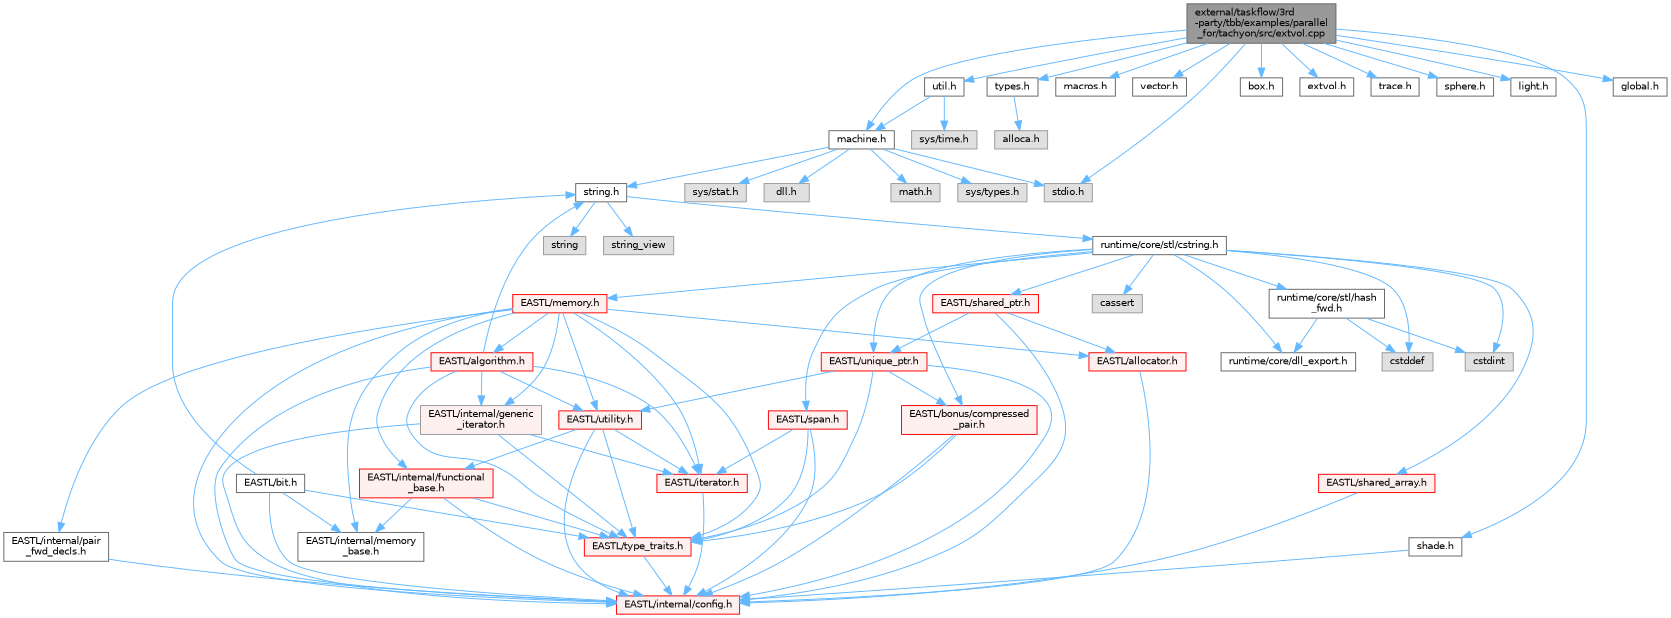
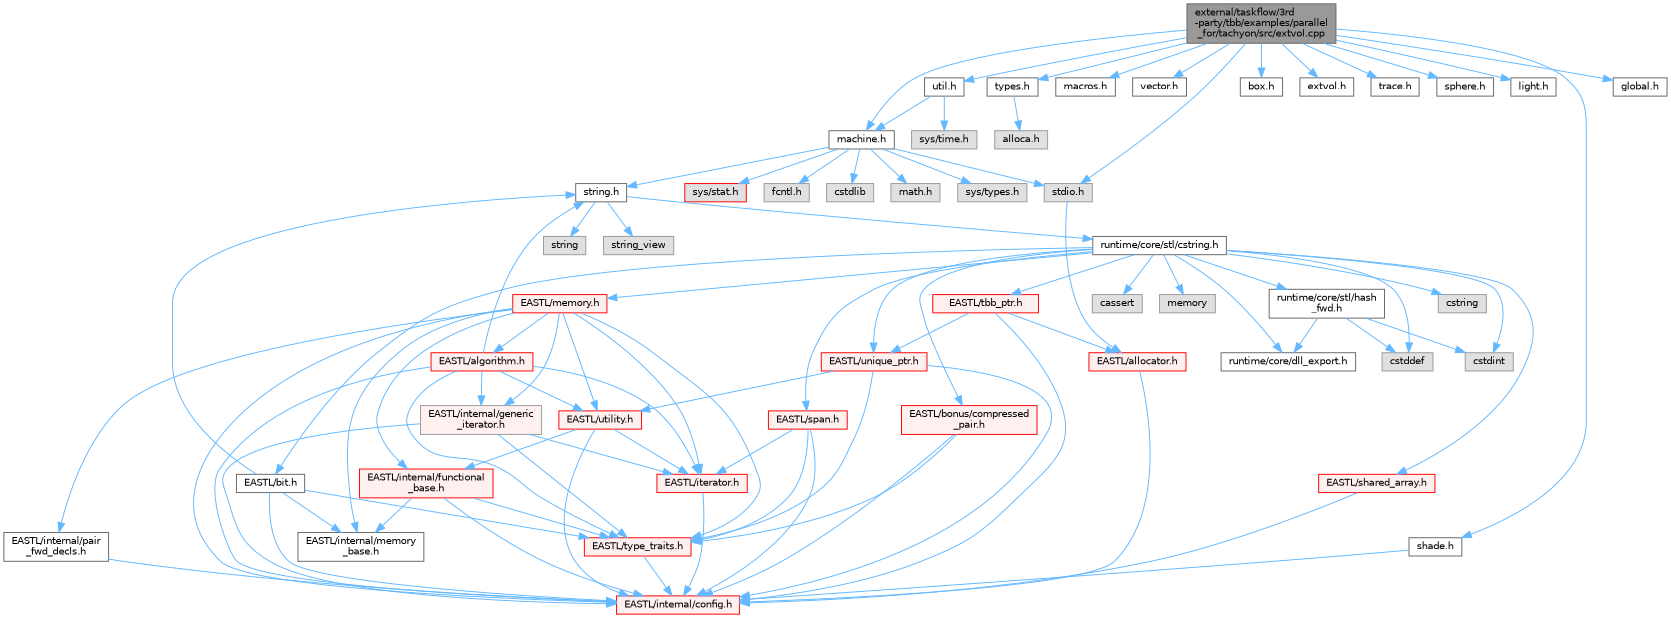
node "sys/stat.h": color grey60 -> red
node "dll.h": label "dll.h" -> "fcntl.h"
node "cstdlib": added
edge "runtime/core/stl/cstring.h" -> "EASTL/bit.h": added
node "EASTL/shared_ptr.h": label "EASTL/shared_ptr.h" -> "EASTL/tbb_ptr.h"
node "memory": added
node "cstring": added
edge "EASTL/memory.h" -> "EASTL/allocator.h": now "stdio.h" -> "EASTL/allocator.h"
edge "EASTL/unique_ptr.h" -> "EASTL/bonus/compressed _pair.h": removed
edge "EASTL/utility.h" -> "EASTL/type_traits.h": removed
